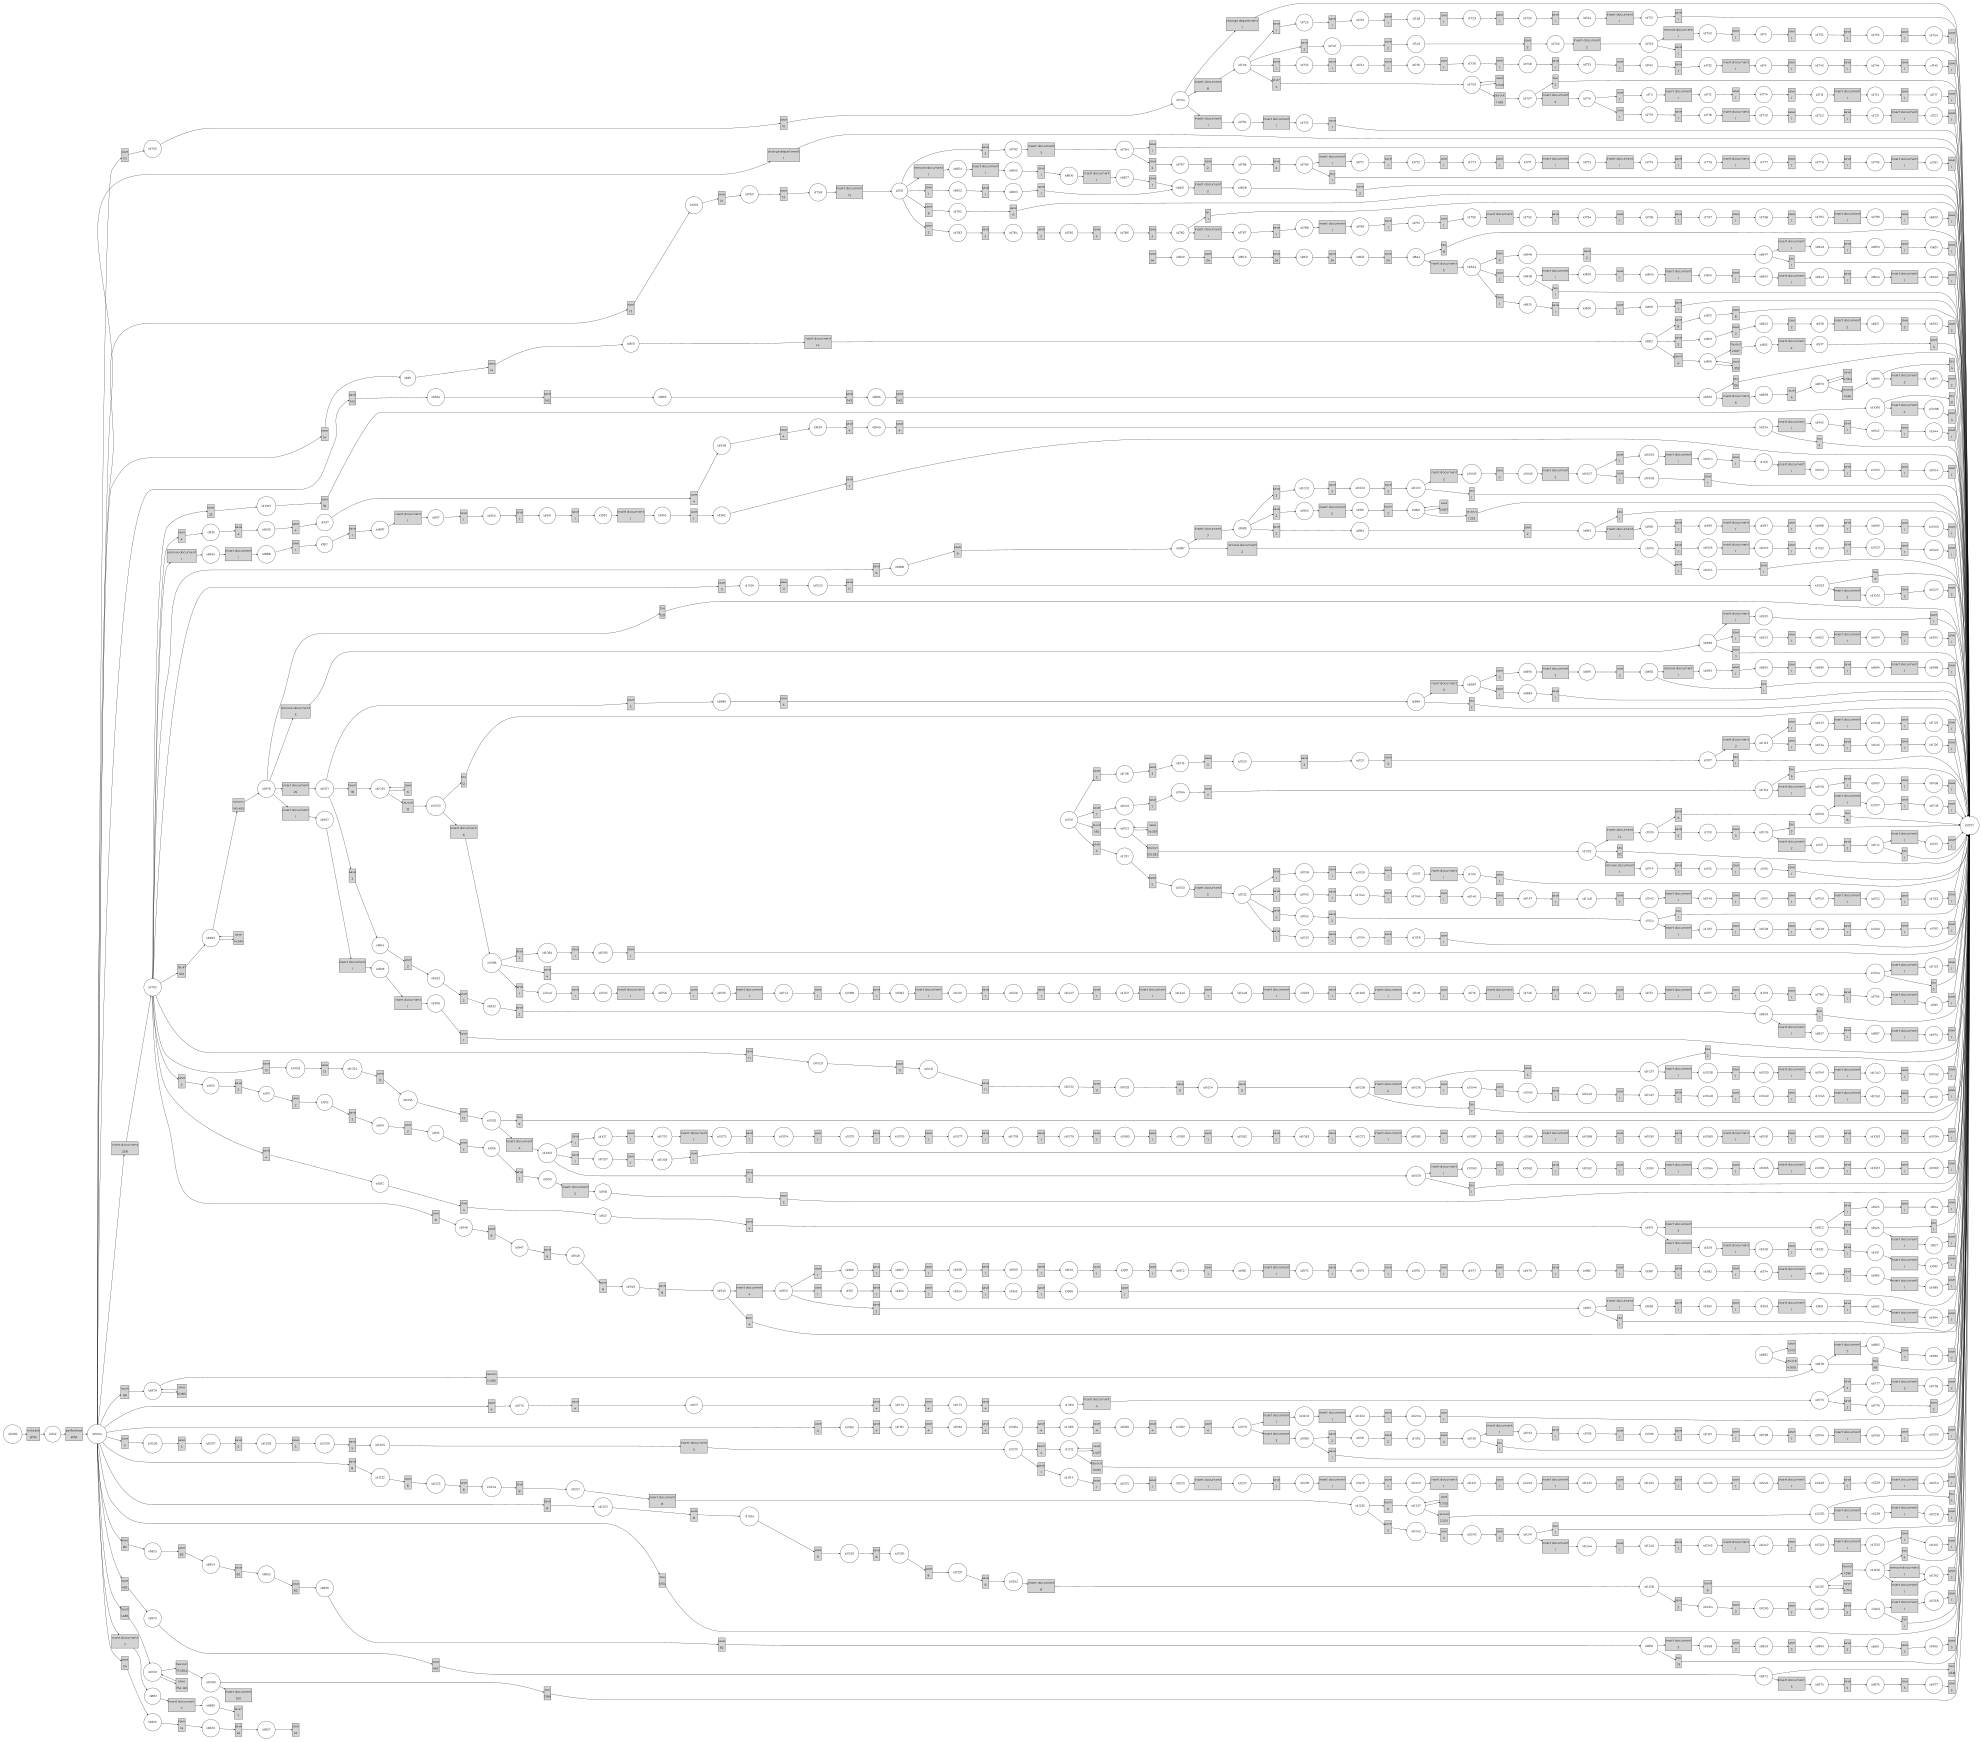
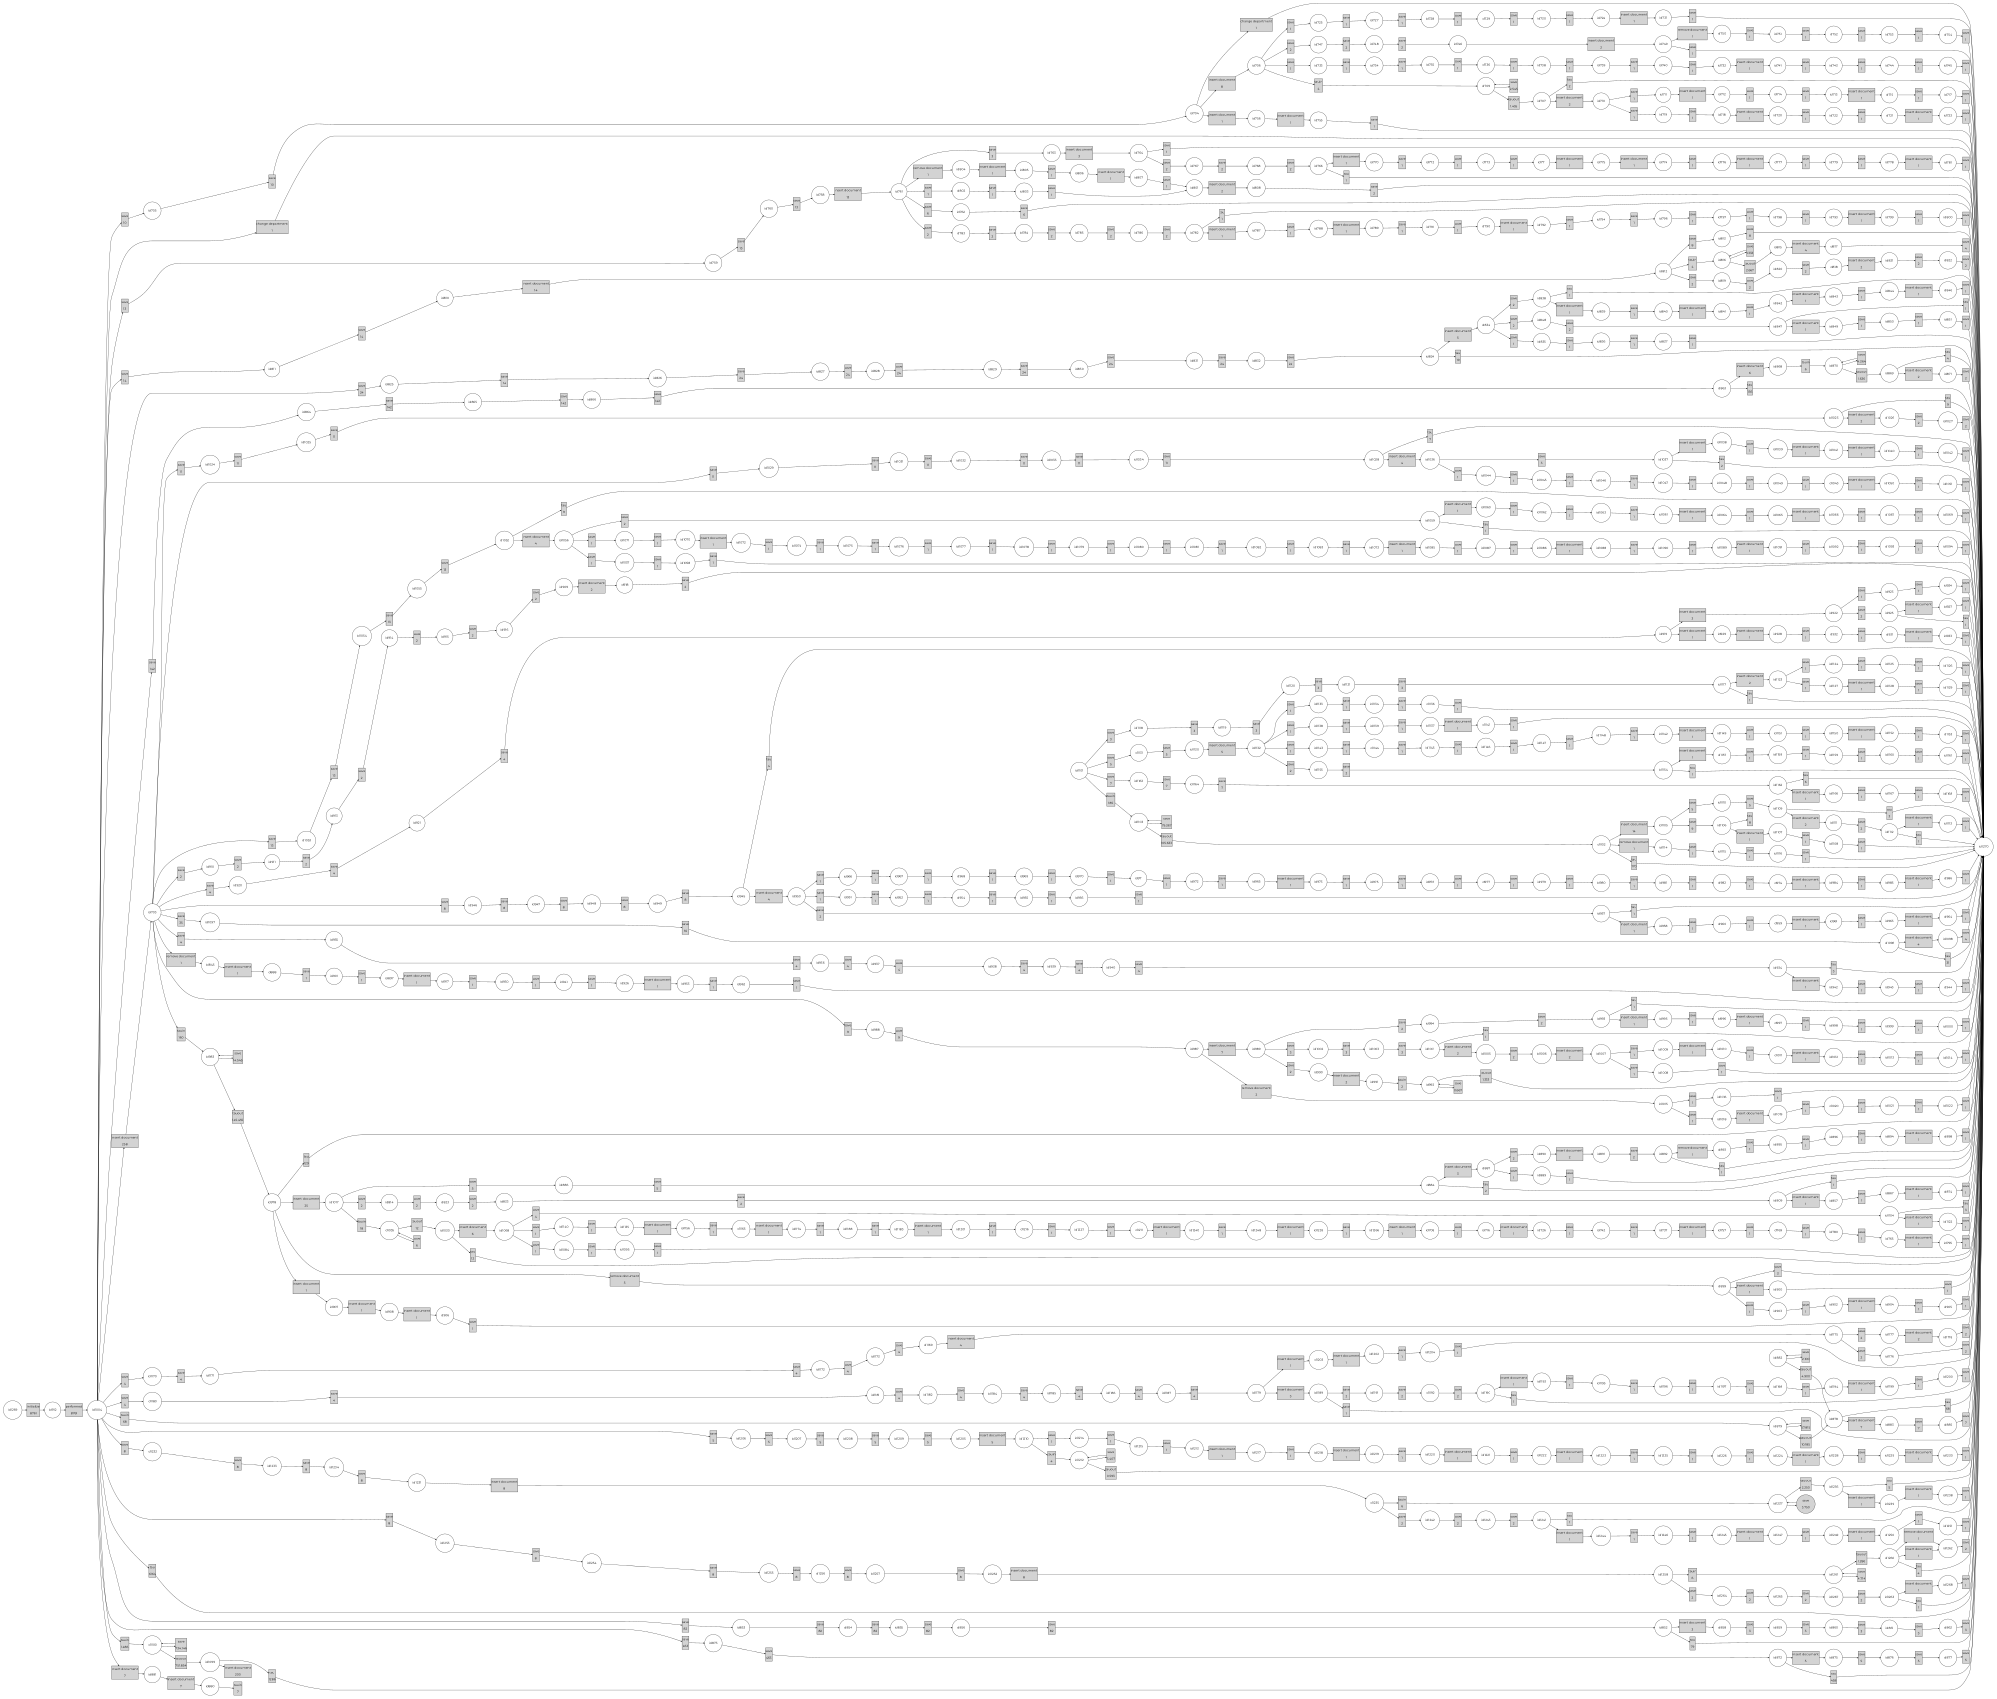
node "id828": added
edge "tau 8" -> "id1270": removed
edge "save 2.100" -> "id882": added
node "save 3.750": shape box -> circle
